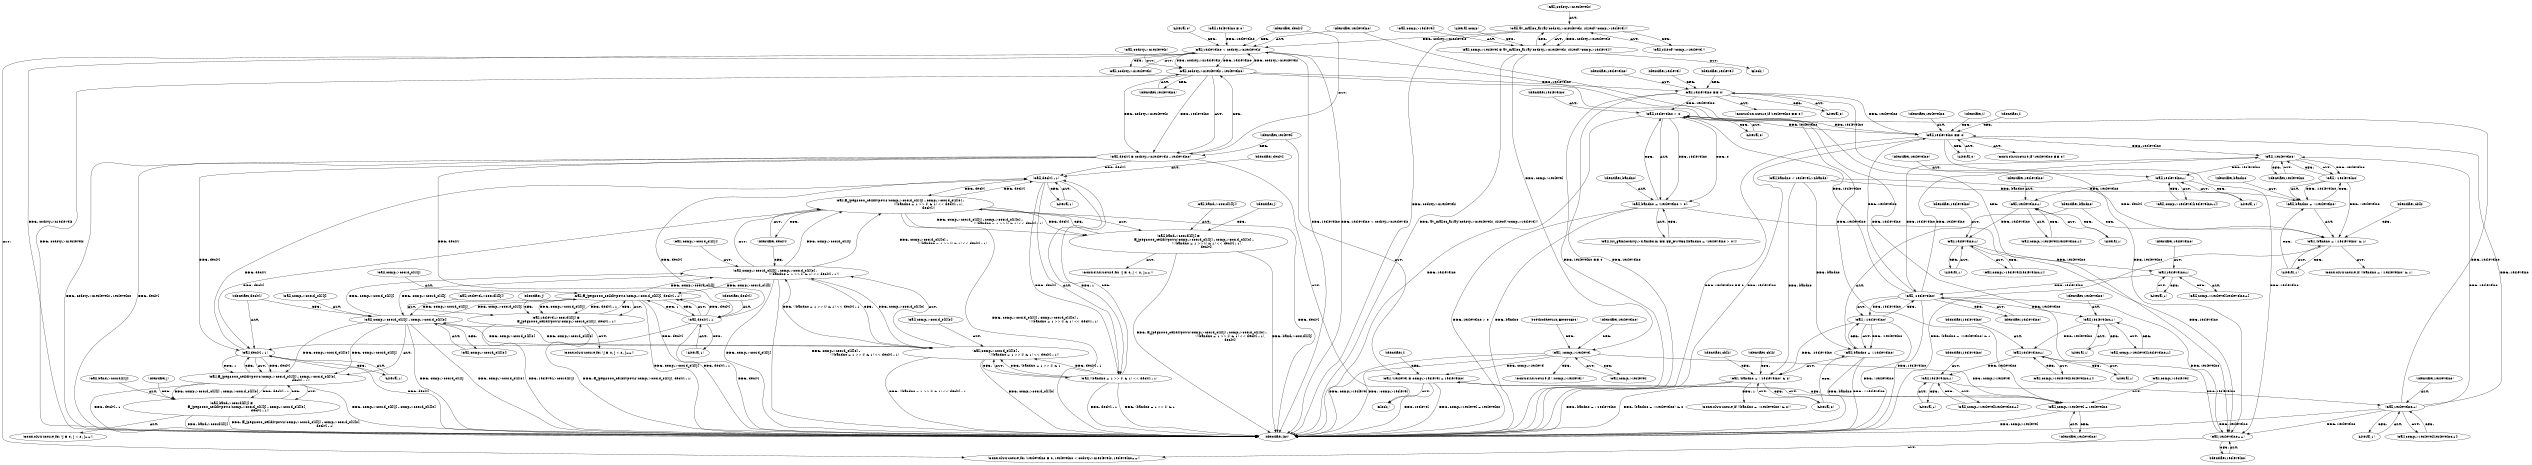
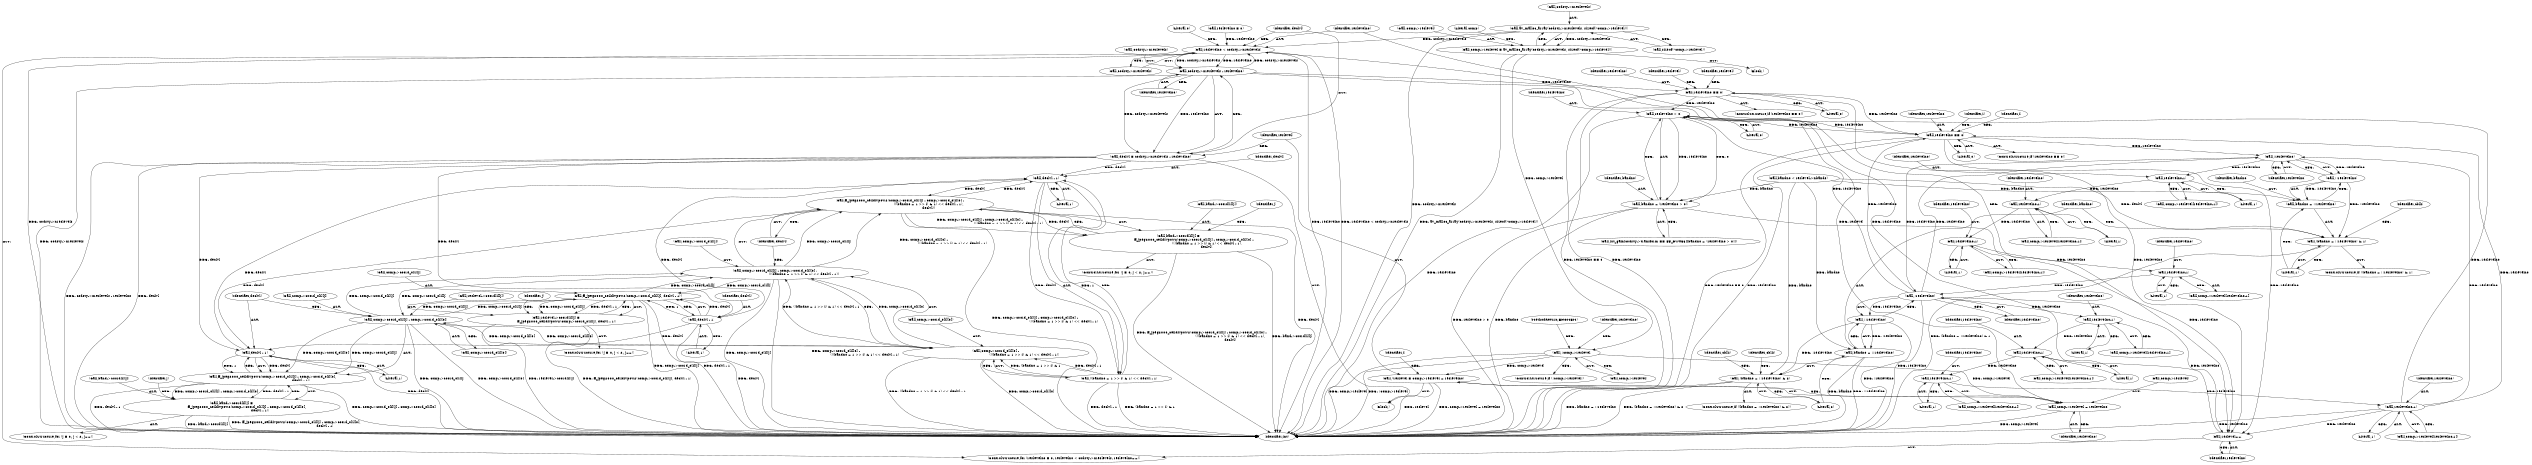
edge "(Call,bandno < reslevel->nbands)" -> "(Call,bandno + (reslevelno > 0))": added, label "DDG: bandno"
edge "(Call,codsty->nreslevels - reslevelno)" -> "(Call,comp->reslevel + reslevelno)": label "DDG: reslevelno" -> "DDG: reslevel"
edge "(Call,(bandno + !!reslevelno) & 2)" -> "(ControlStructure,if ((bandno + !!reslevelno) & 2))": label "DDG: 1" -> "AST: "
node "(Call,reslevelno++)": label "(Call,reslevelno++)" -> "(Call,reslevel++)"
